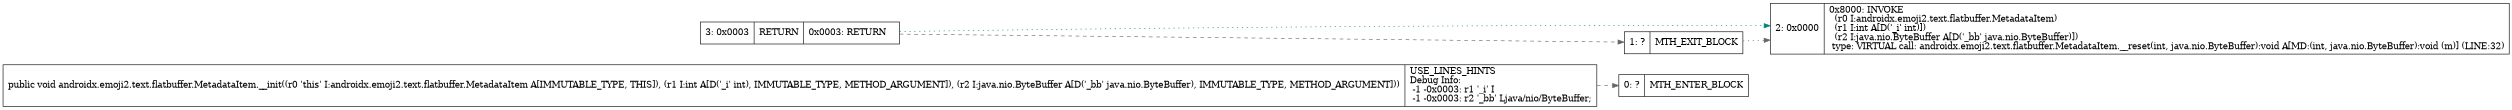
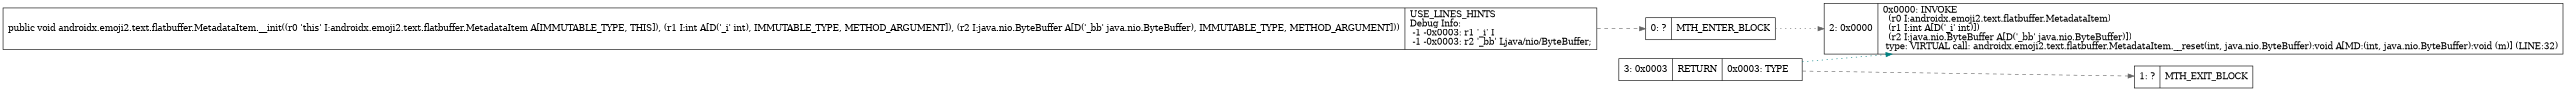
node "2: 0x0000": text "0x8000: INVOKE" -> "0x0000: INVOKE"
node "3: 0x0003": text "0x0003: RETURN" -> "0x0003: TYPE"
edge "1: ?" -> "2: 0x0000": now "0: ?" -> "2: 0x0000"
